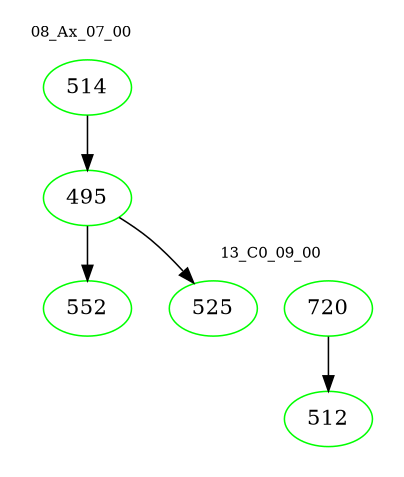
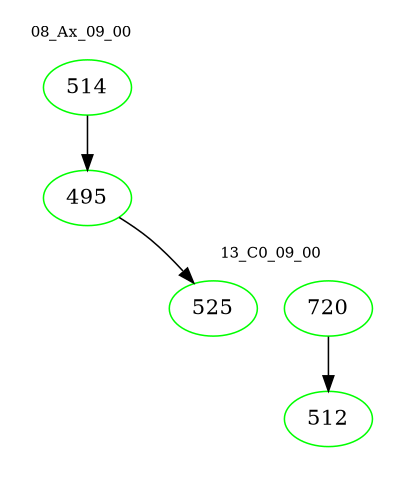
cluster "08_Ax_07_00": label "08_Ax_07_00" -> "08_Ax_09_00"
node "552": removed
